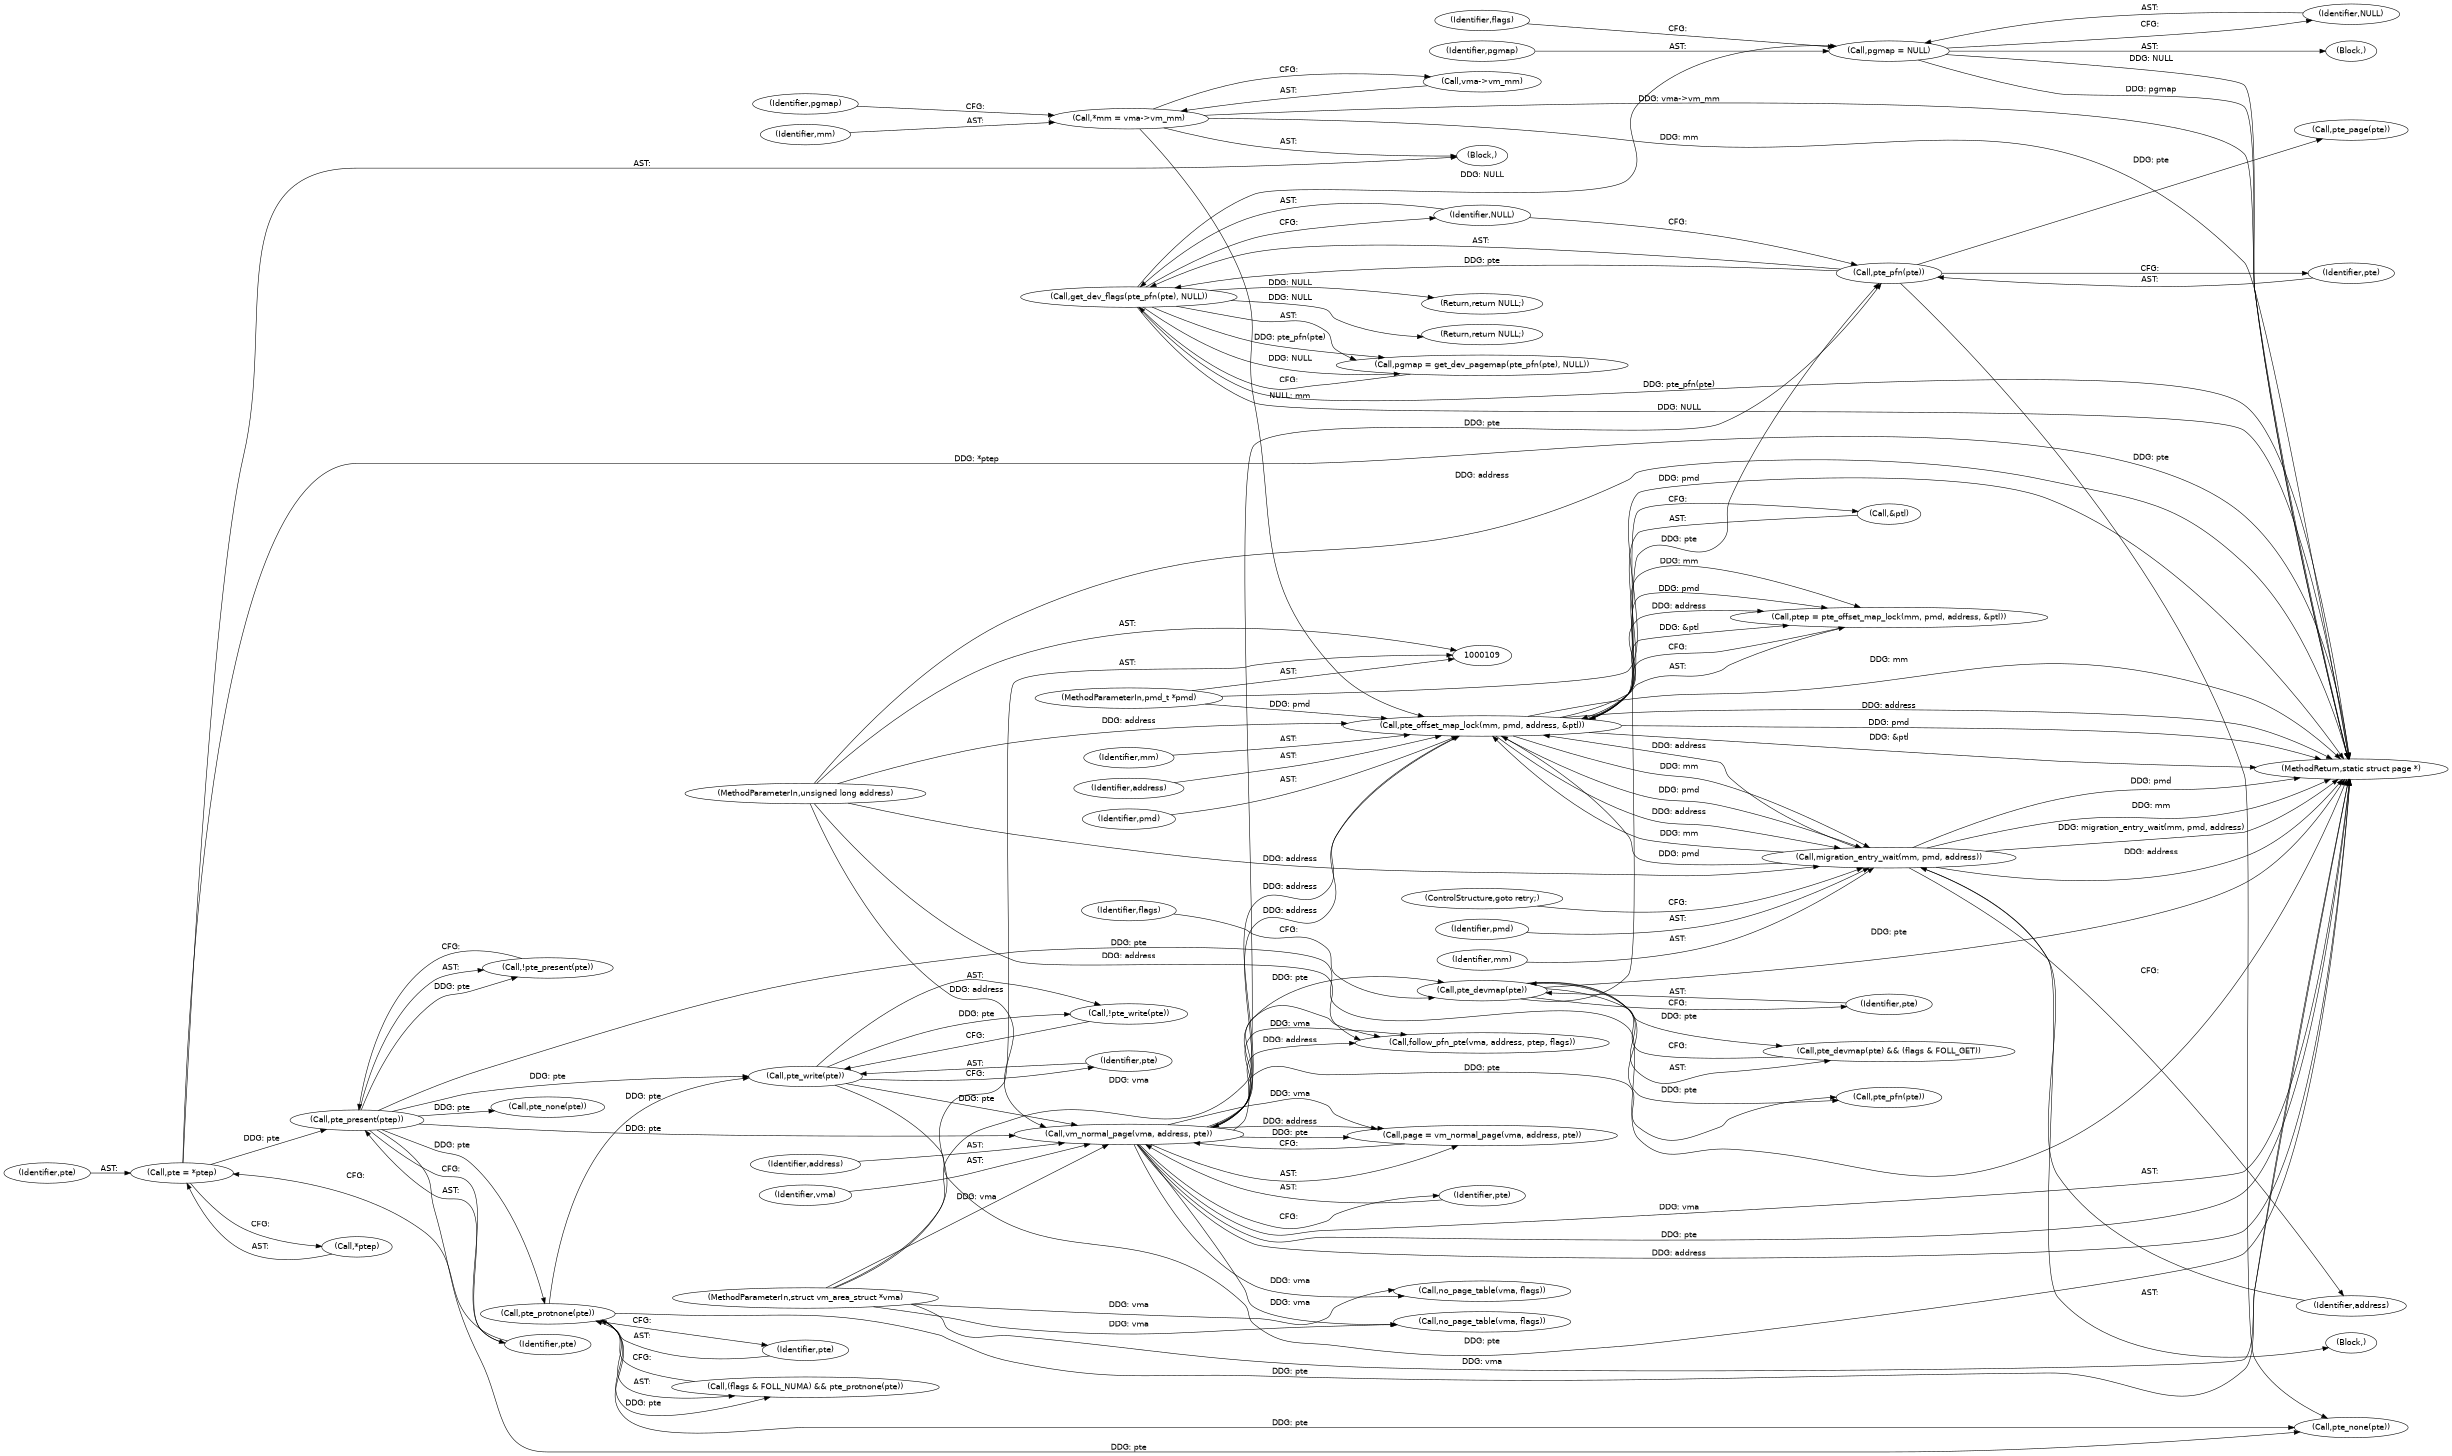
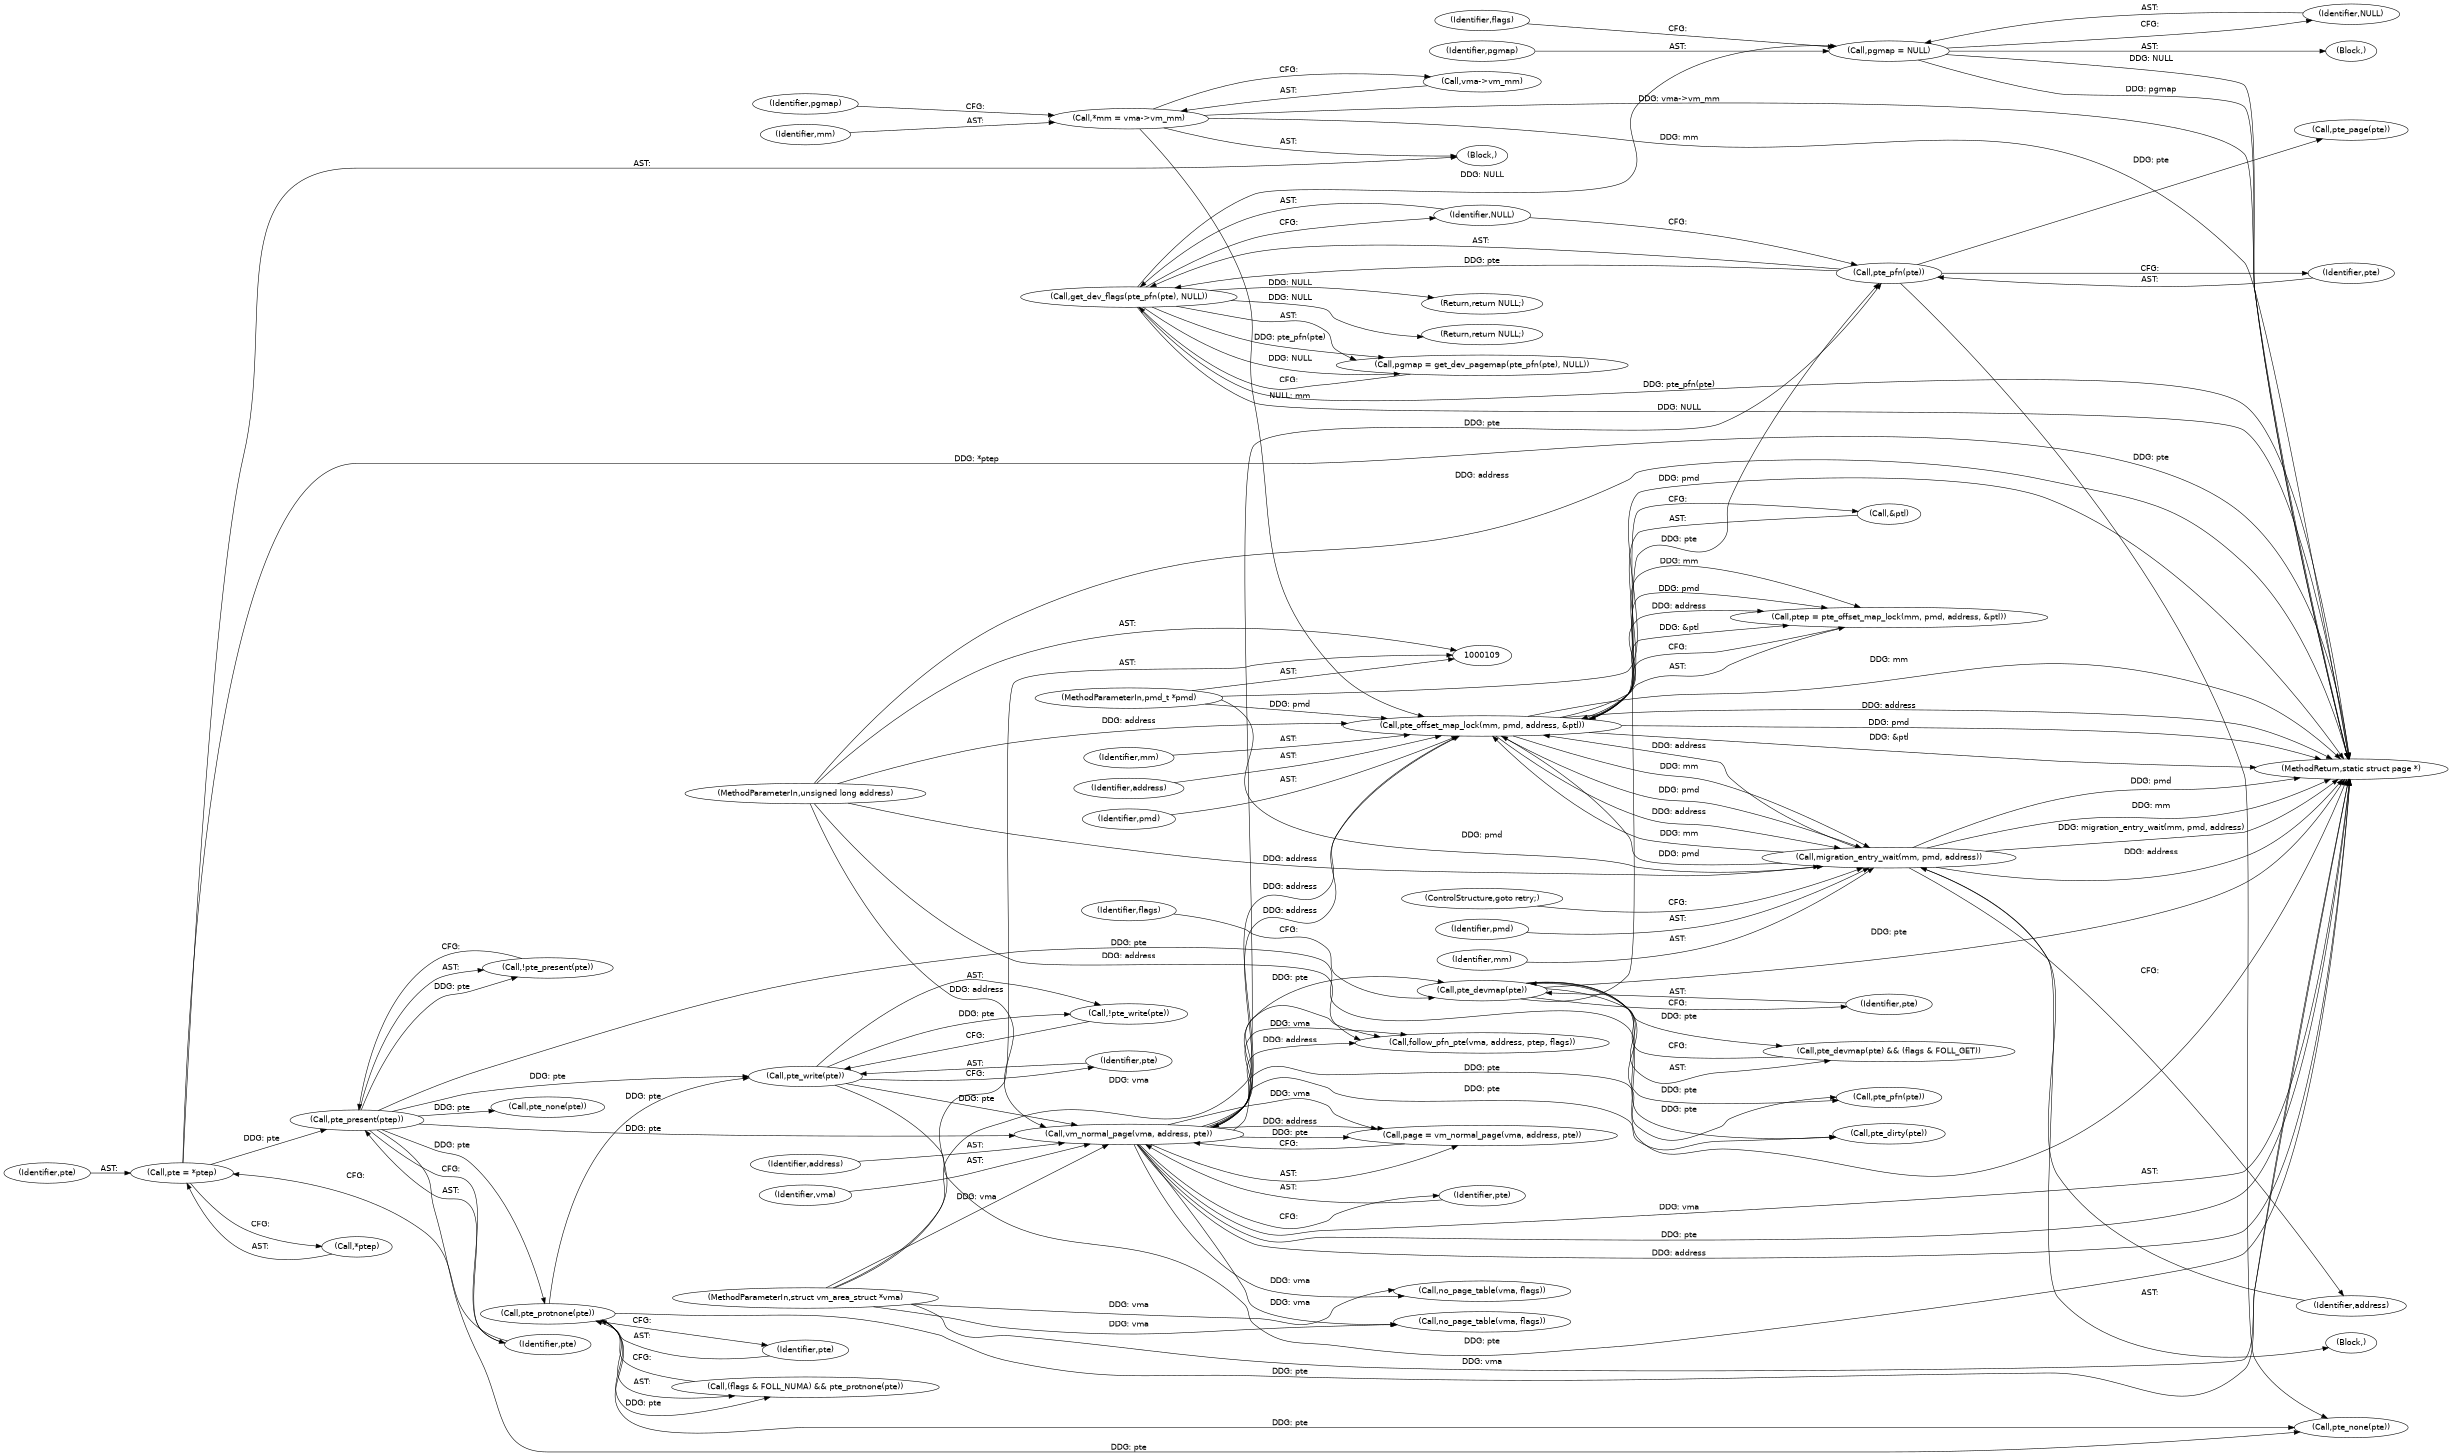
edge "(MethodParameterIn,pmd_t *pmd)" -> "(Call,migration_entry_wait(mm, pmd, address))": added, label "DDG: pmd"
node "(Call,pte_dirty(pte))": added
